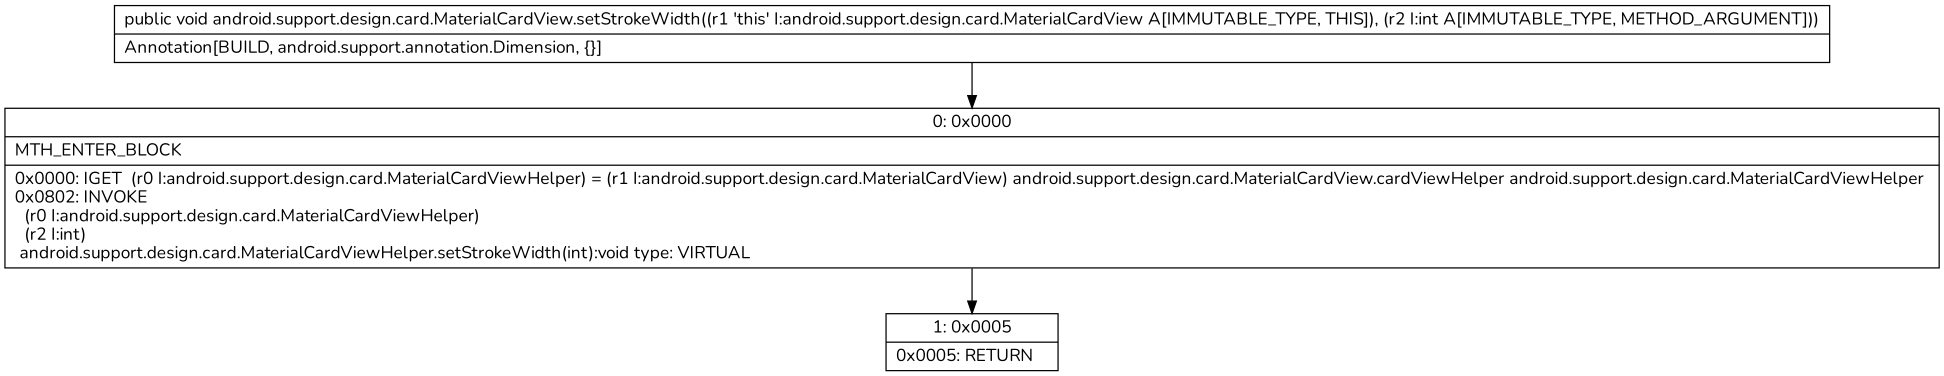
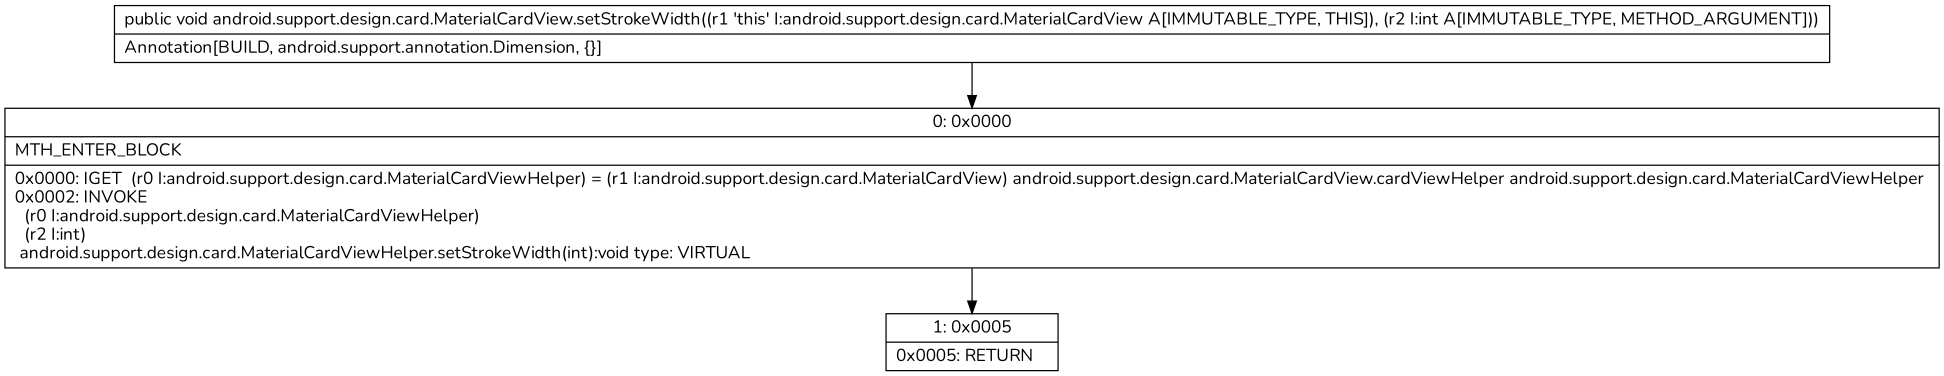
node "0: 0x0000": text "0x0802: INVOKE" -> "0x0002: INVOKE"
